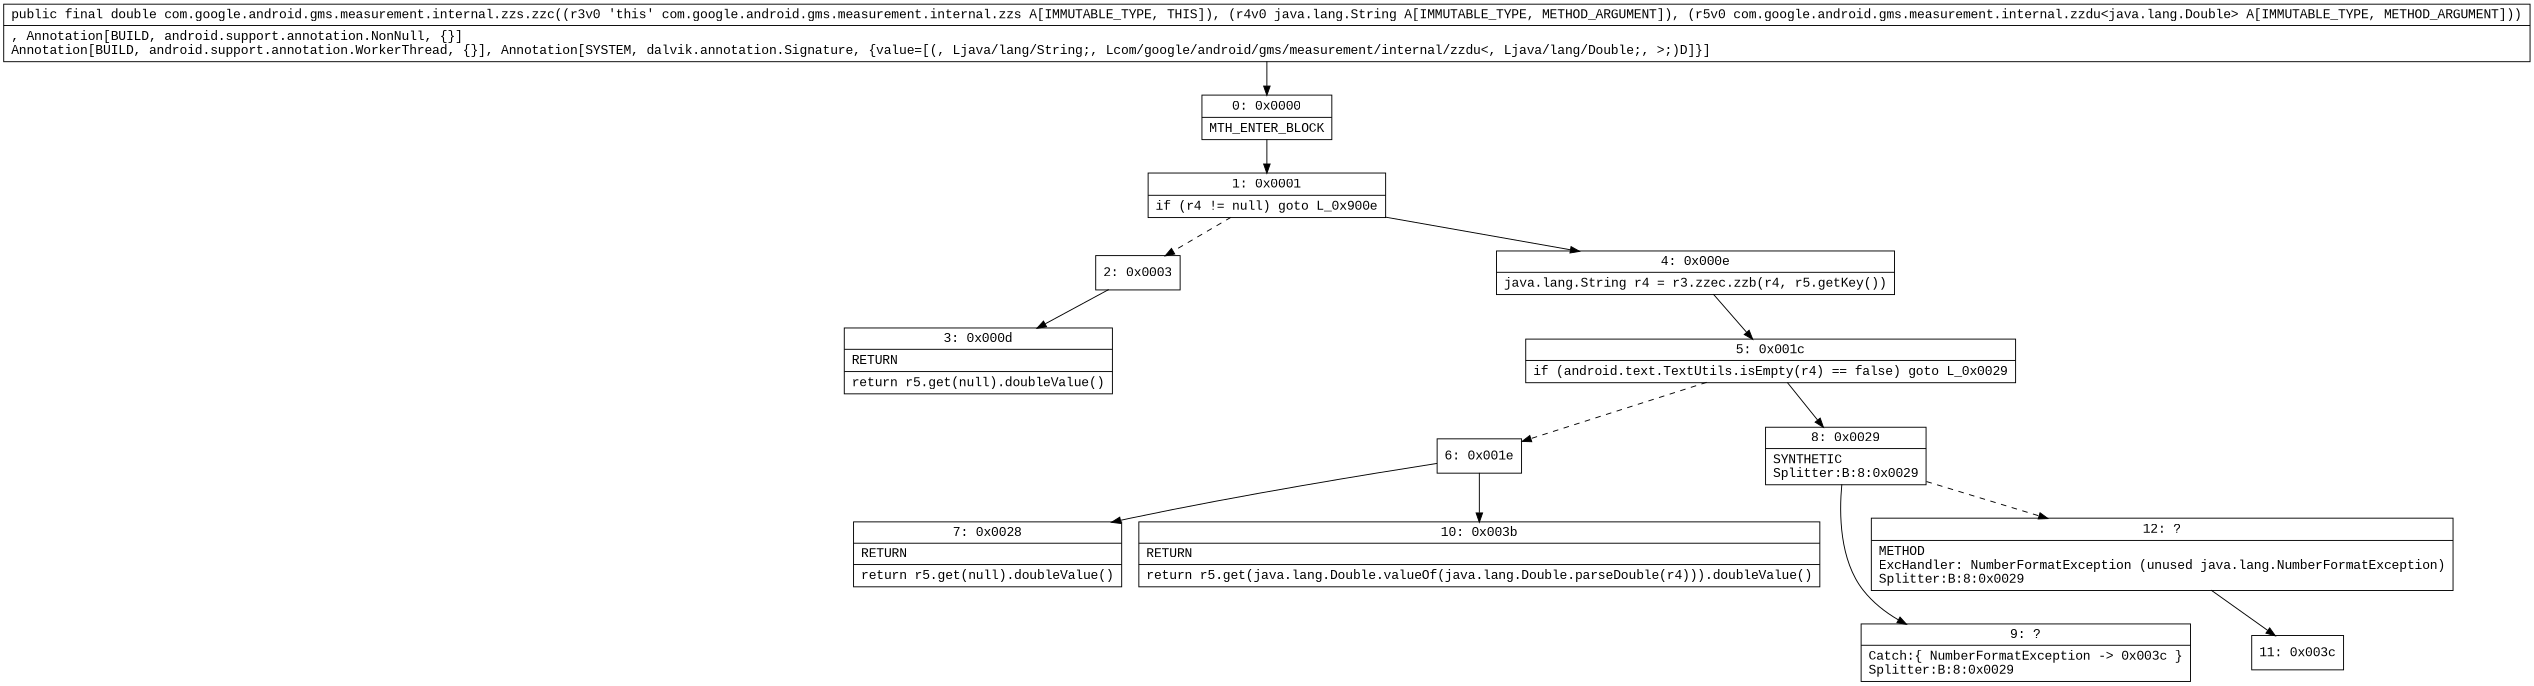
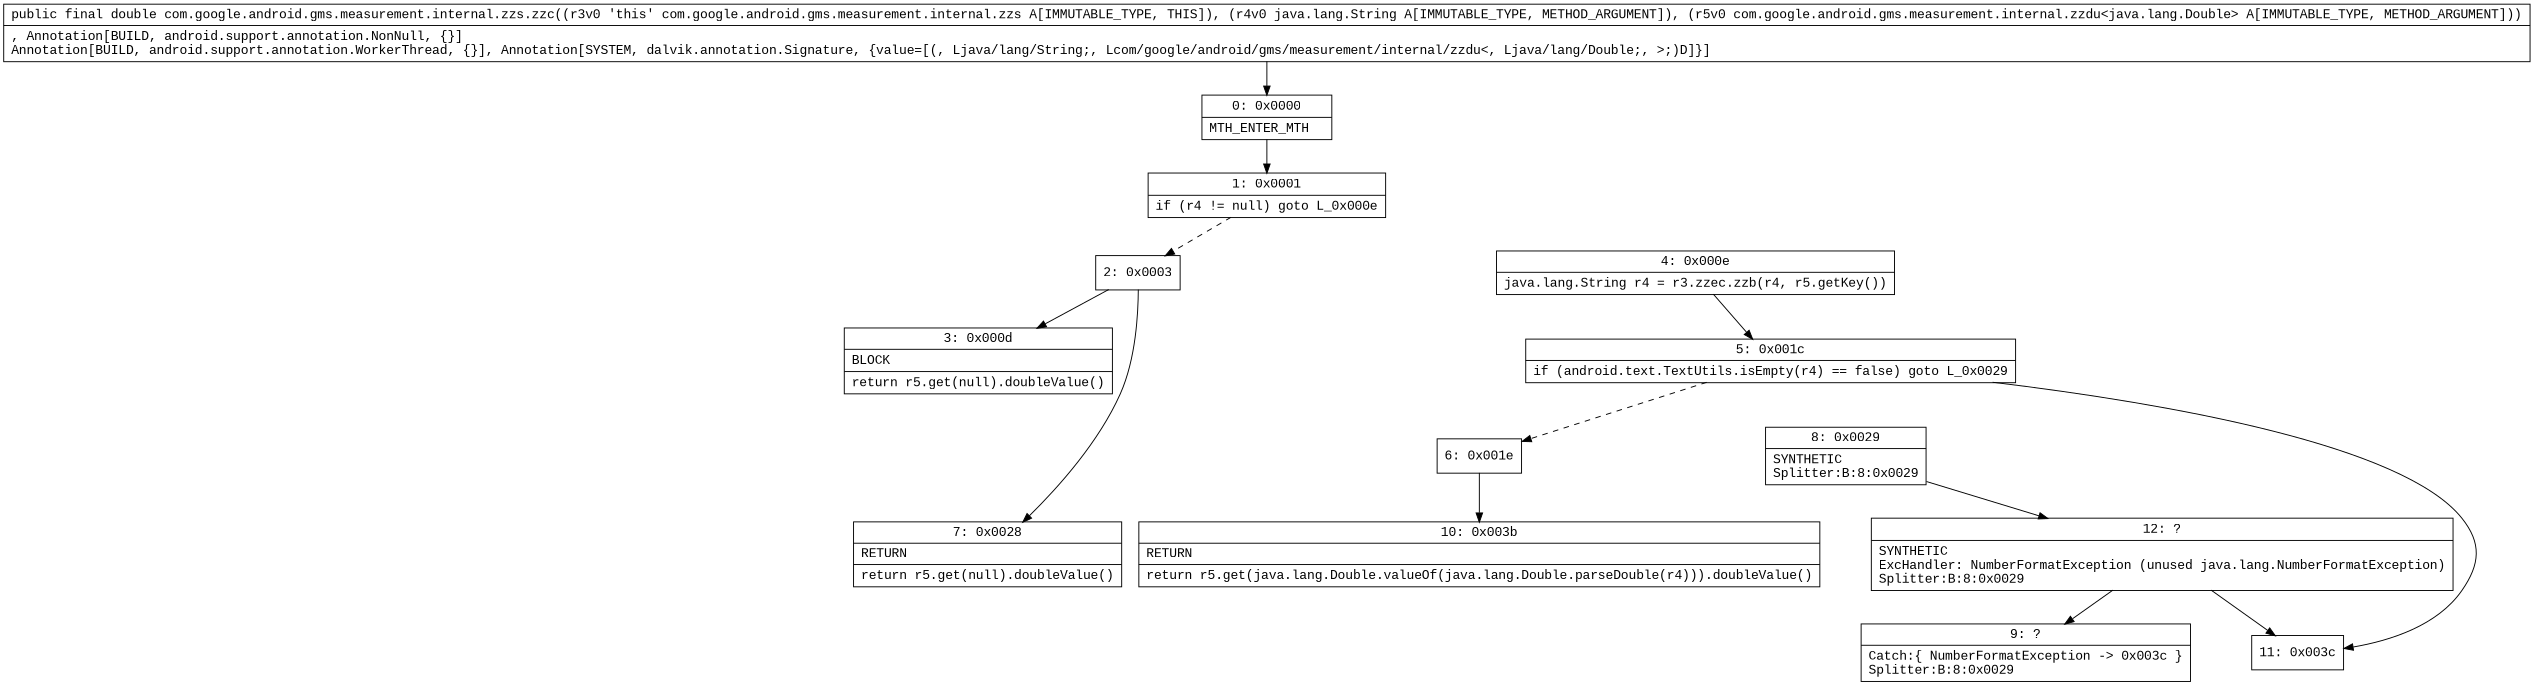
node "0: 0x0000": text "MTH_ENTER_BLOCK" -> "MTH_ENTER_MTH"
node "1: 0x0001": text "if (r4 != null) goto L_0x900e" -> "if (r4 != null) goto L_0x000e"
edge "1: 0x0001" -> "4: 0x000e": removed
node "3: 0x000d": text "RETURN" -> "BLOCK"
edge "5: 0x001c" -> "8: 0x0029": now "5: 0x001c" -> "11: 0x003c"
edge "6: 0x001e" -> "7: 0x0028": now "2: 0x0003" -> "7: 0x0028"
edge "8: 0x0029" -> "12: ?": style dashed -> solid
node "12: ?": text "METHOD" -> "SYNTHETIC"
edge "8: 0x0029" -> "9: ?": now "12: ?" -> "9: ?"
